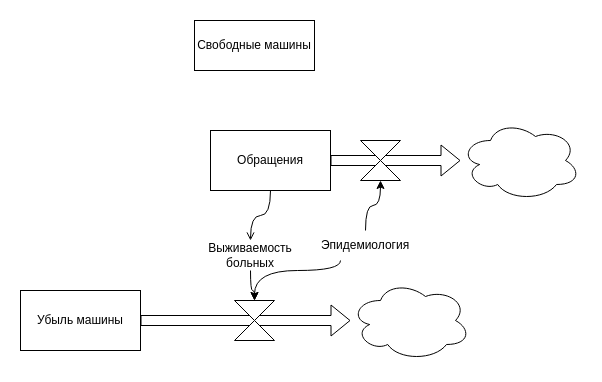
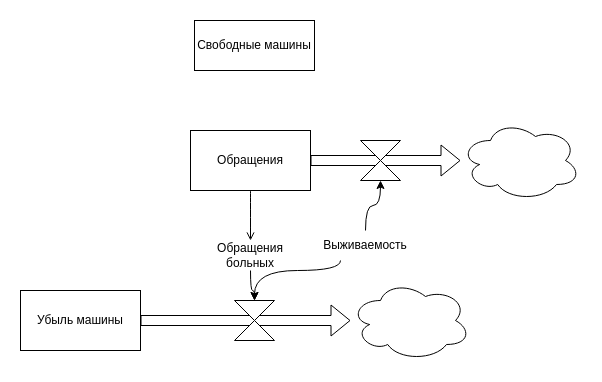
node "Обращения": moved (271, 161) -> (251, 161)
node "Эпидемиология": label "Эпидемиология" -> "Выживаемость"
node "Выживаемость больных": label "Выживаемость больных" -> "Обращения больных"
